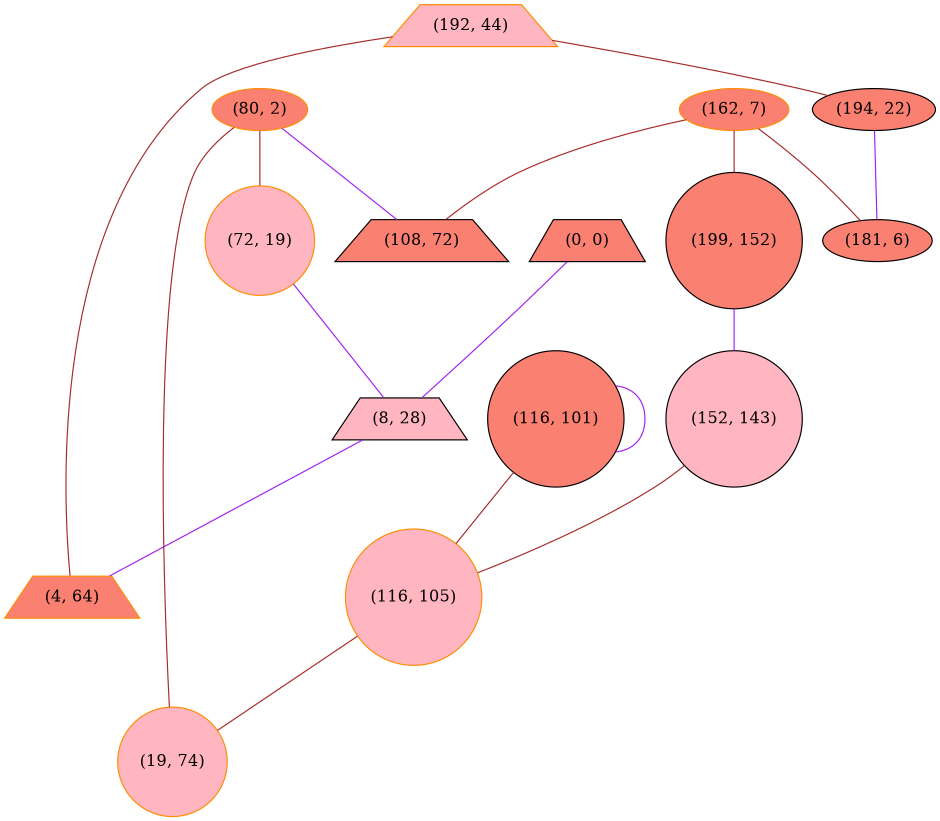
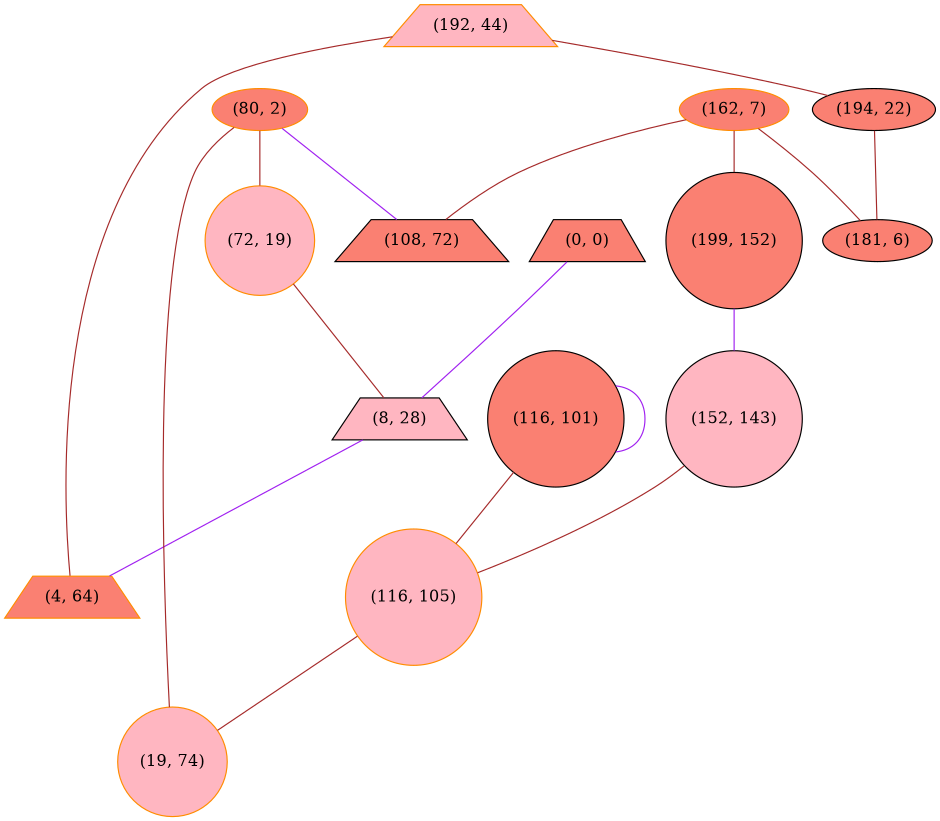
edge "(194, 22)" -- "(181, 6)": color purple -> brown
edge "(72, 19)" -- "(8, 28)": color purple -> brown
